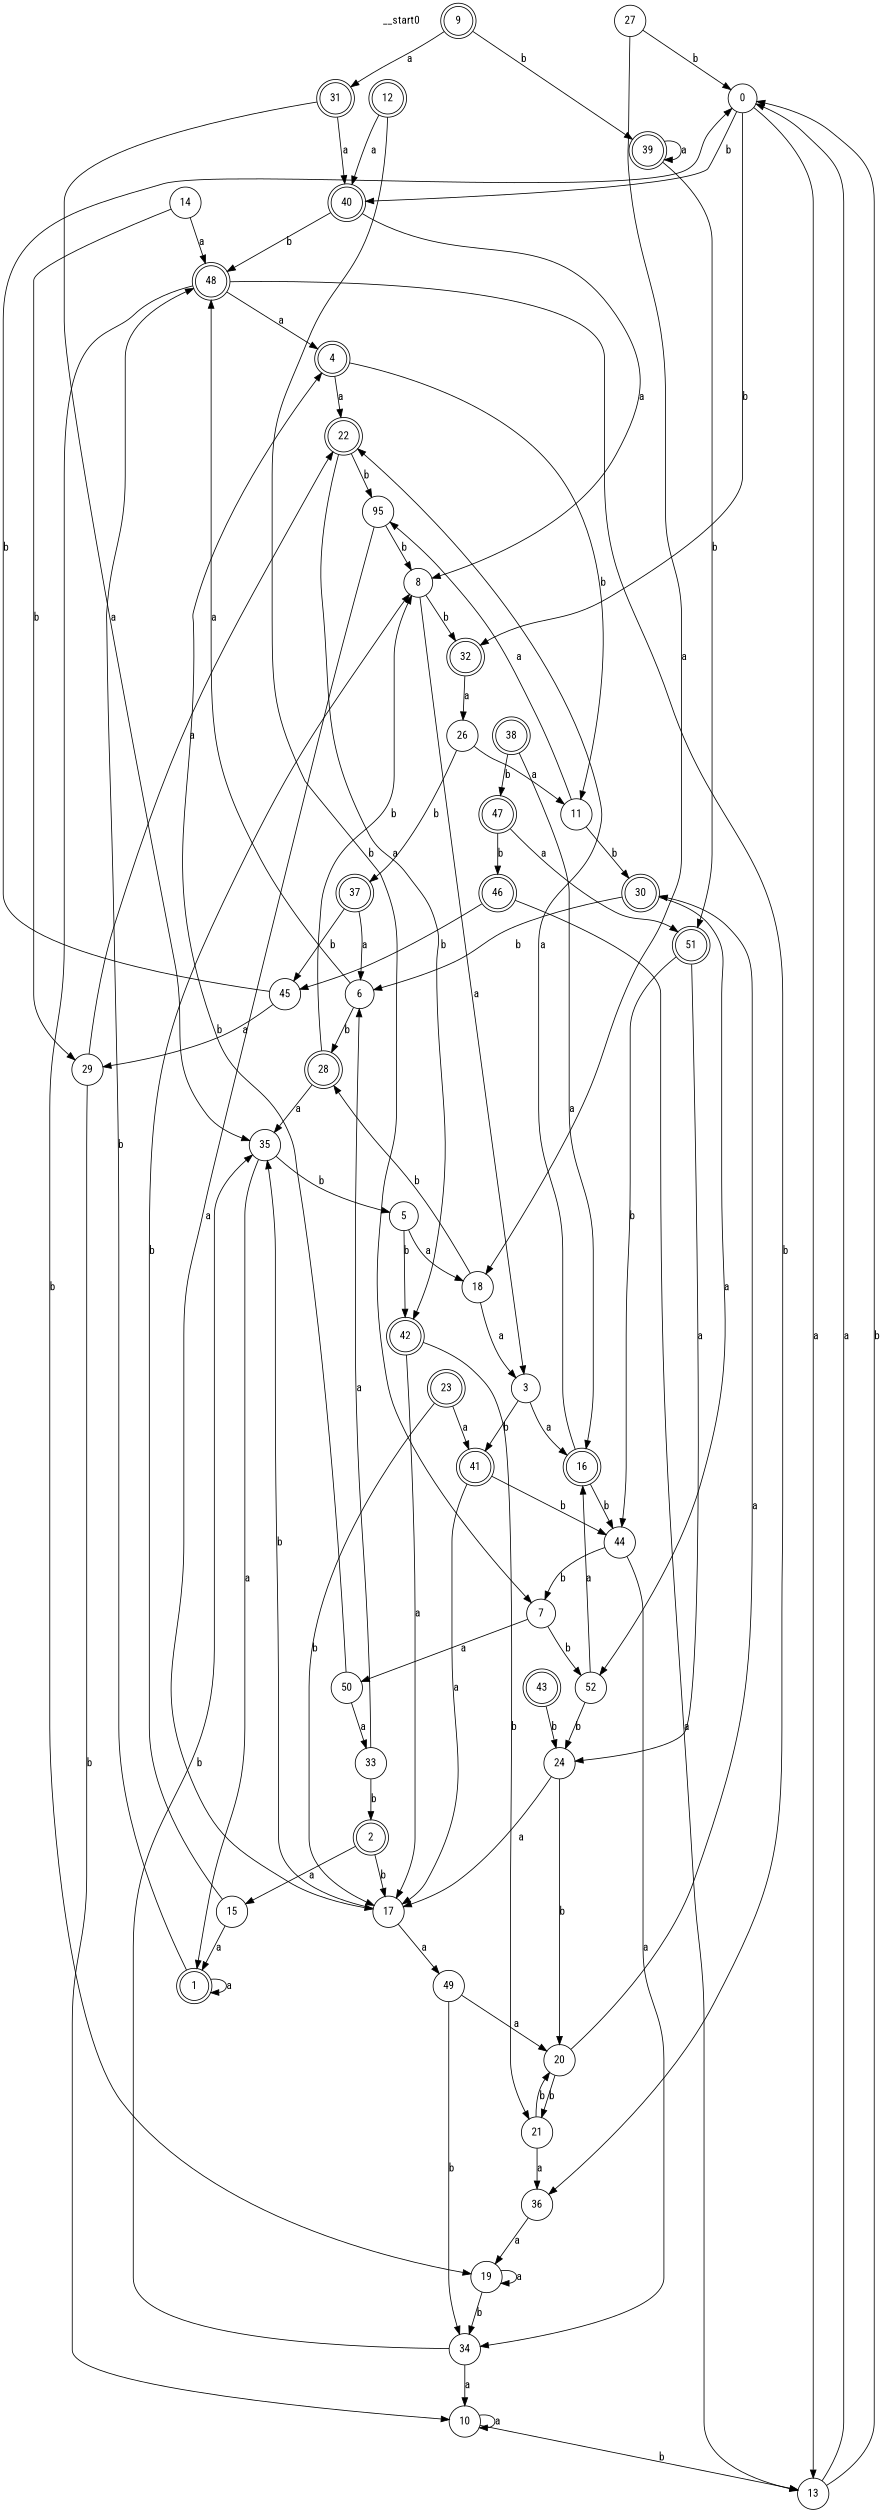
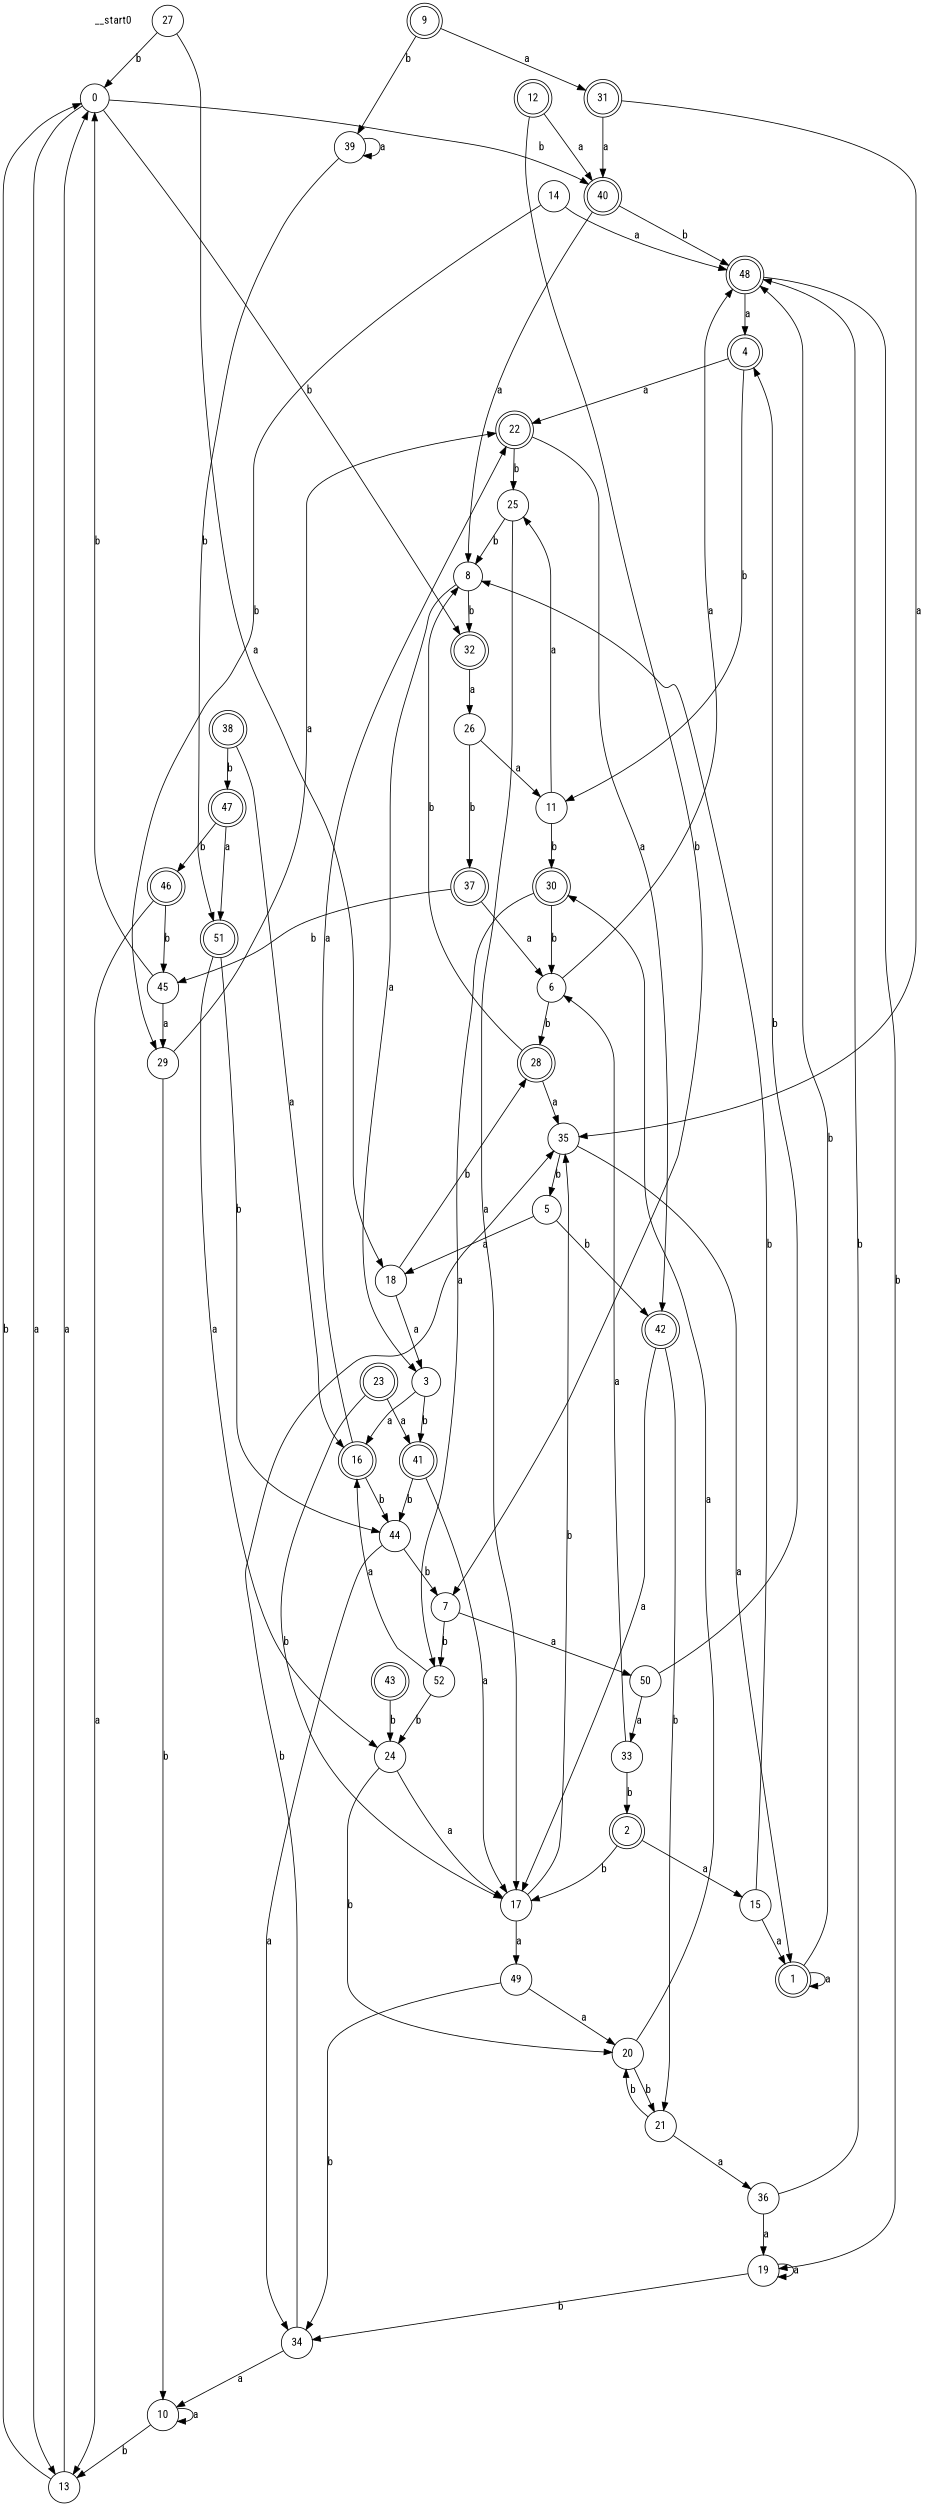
node "39": shape doublecircle -> circle
node "95": label "95" -> "25"
edge "48" -> "36": reversed
